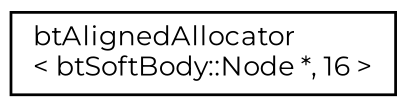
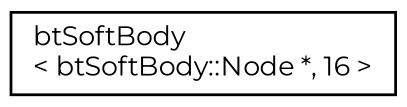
node "btAlignedAllocator < btSoftBody::Node *, 16 >": label "btAlignedAllocator < btSoftBody::Node *, 16 >" -> "btSoftBody < btSoftBody::Node *, 16 >"
